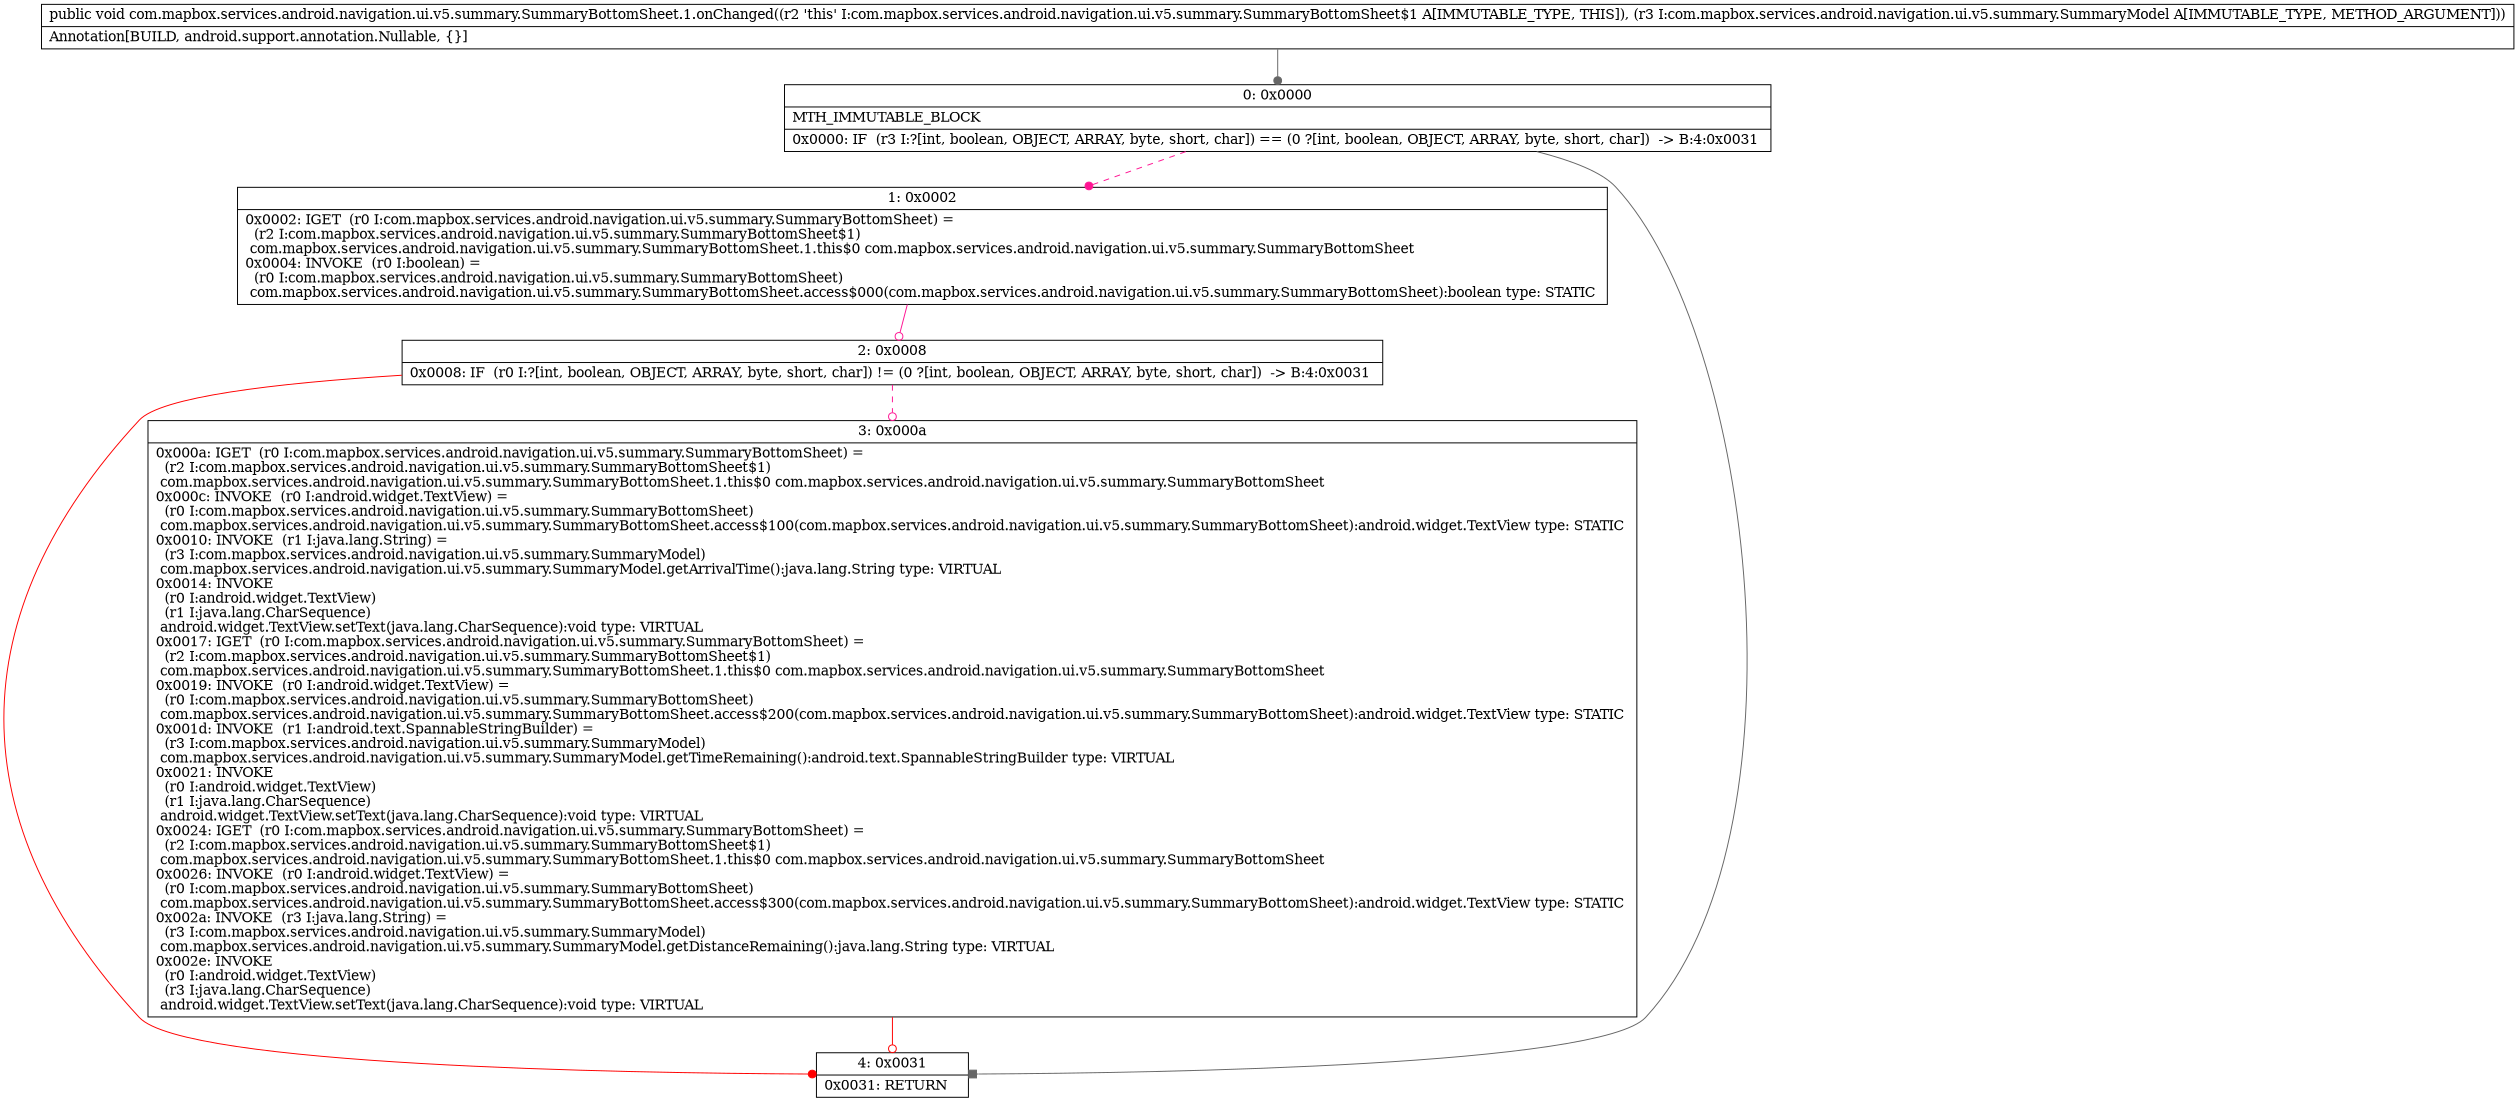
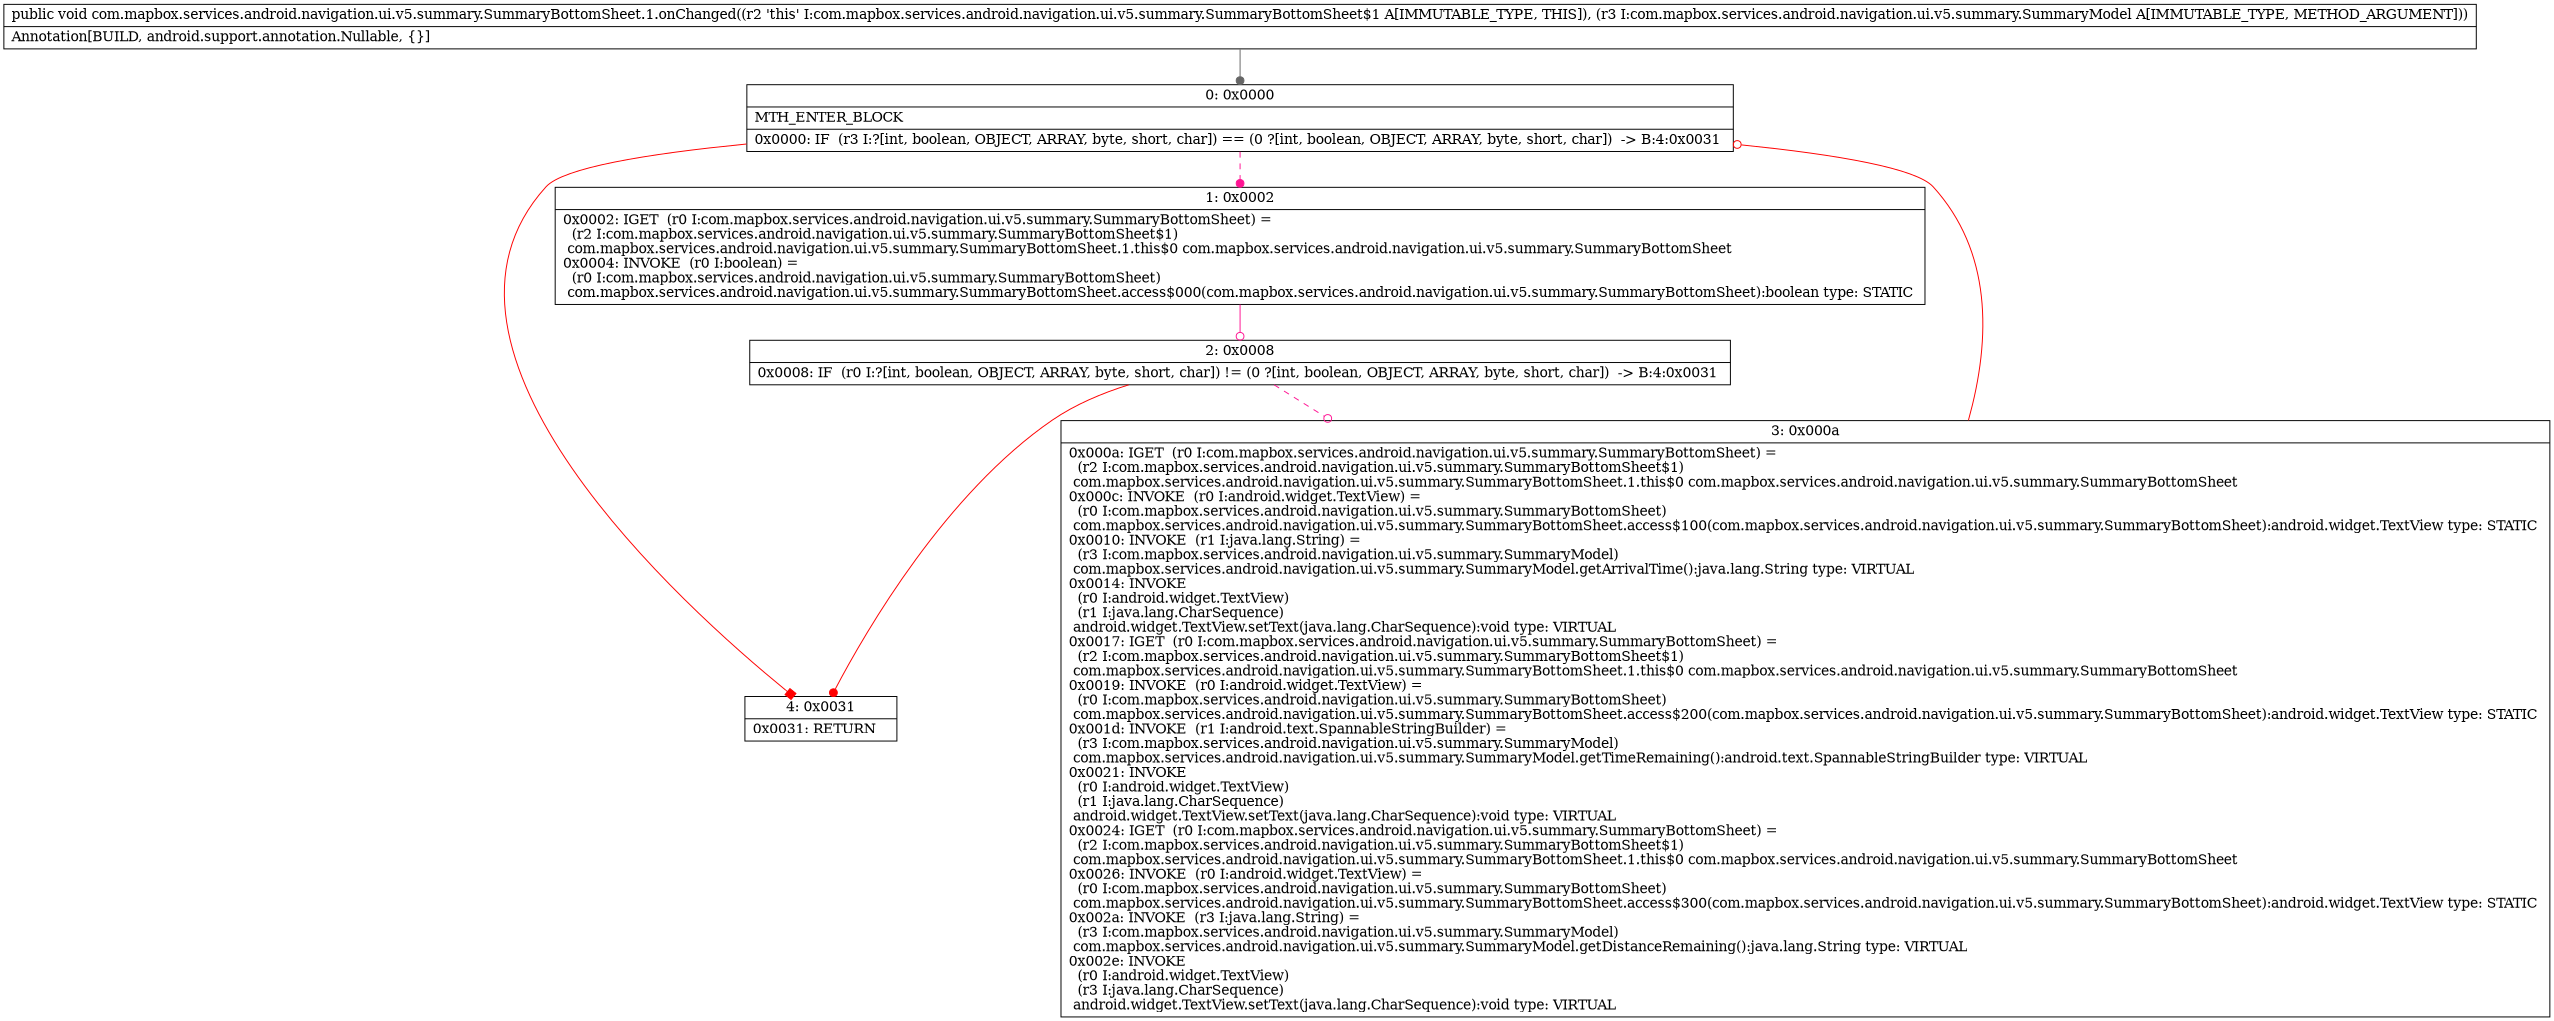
node "0: 0x0000": text "MTH_IMMUTABLE_BLOCK" -> "MTH_ENTER_BLOCK"
edge "0: 0x0000" -> "4: 0x0031": color gray40 -> red
edge "3: 0x000a" -> "4: 0x0031": now "3: 0x000a" -> "0: 0x0000"
